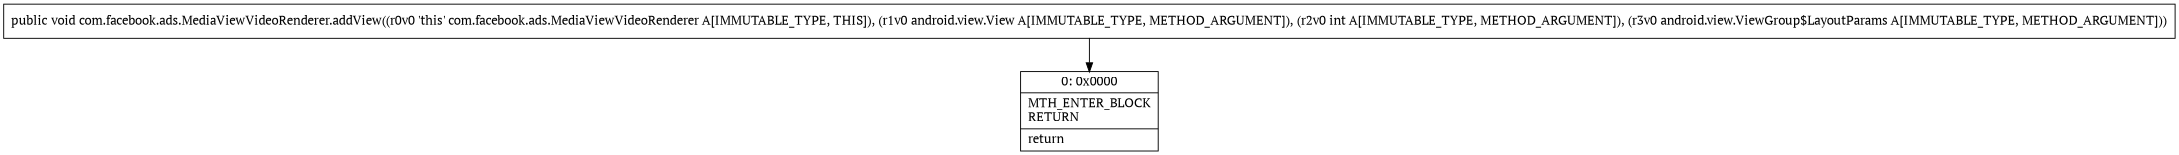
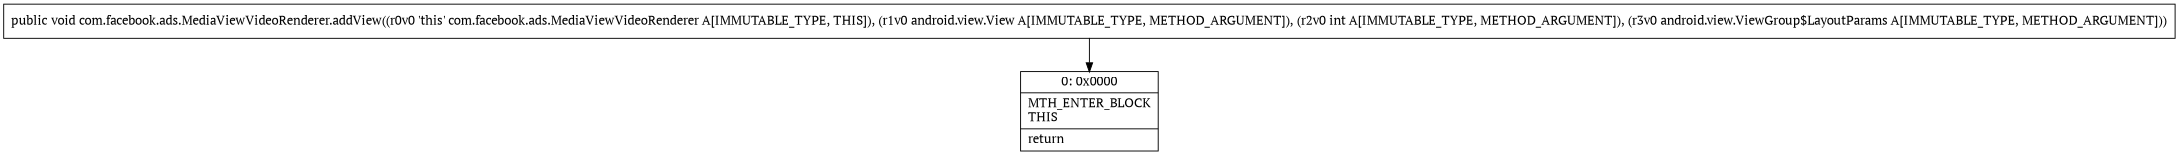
node "0: 0x0000": text "RETURN" -> "THIS"
